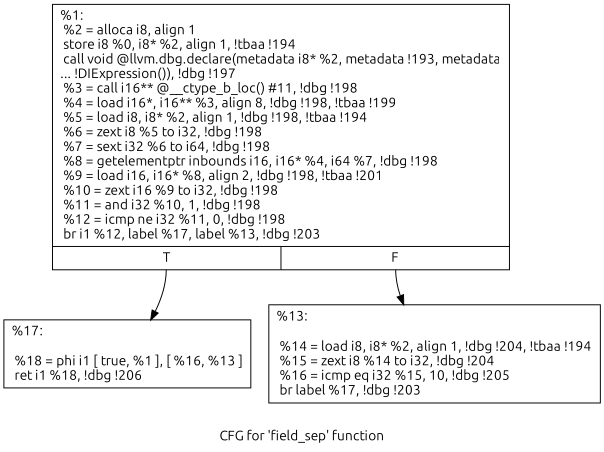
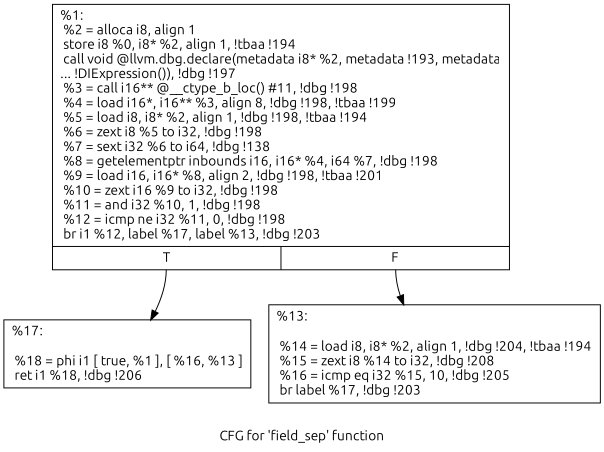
node "%1:": text "%7 = sext i32 %6 to i64, !dbg !198" -> "%7 = sext i32 %6 to i64, !dbg !138"
node "%13:": text "%15 = zext i8 %14 to i32, !dbg !204" -> "%15 = zext i8 %14 to i32, !dbg !208"
